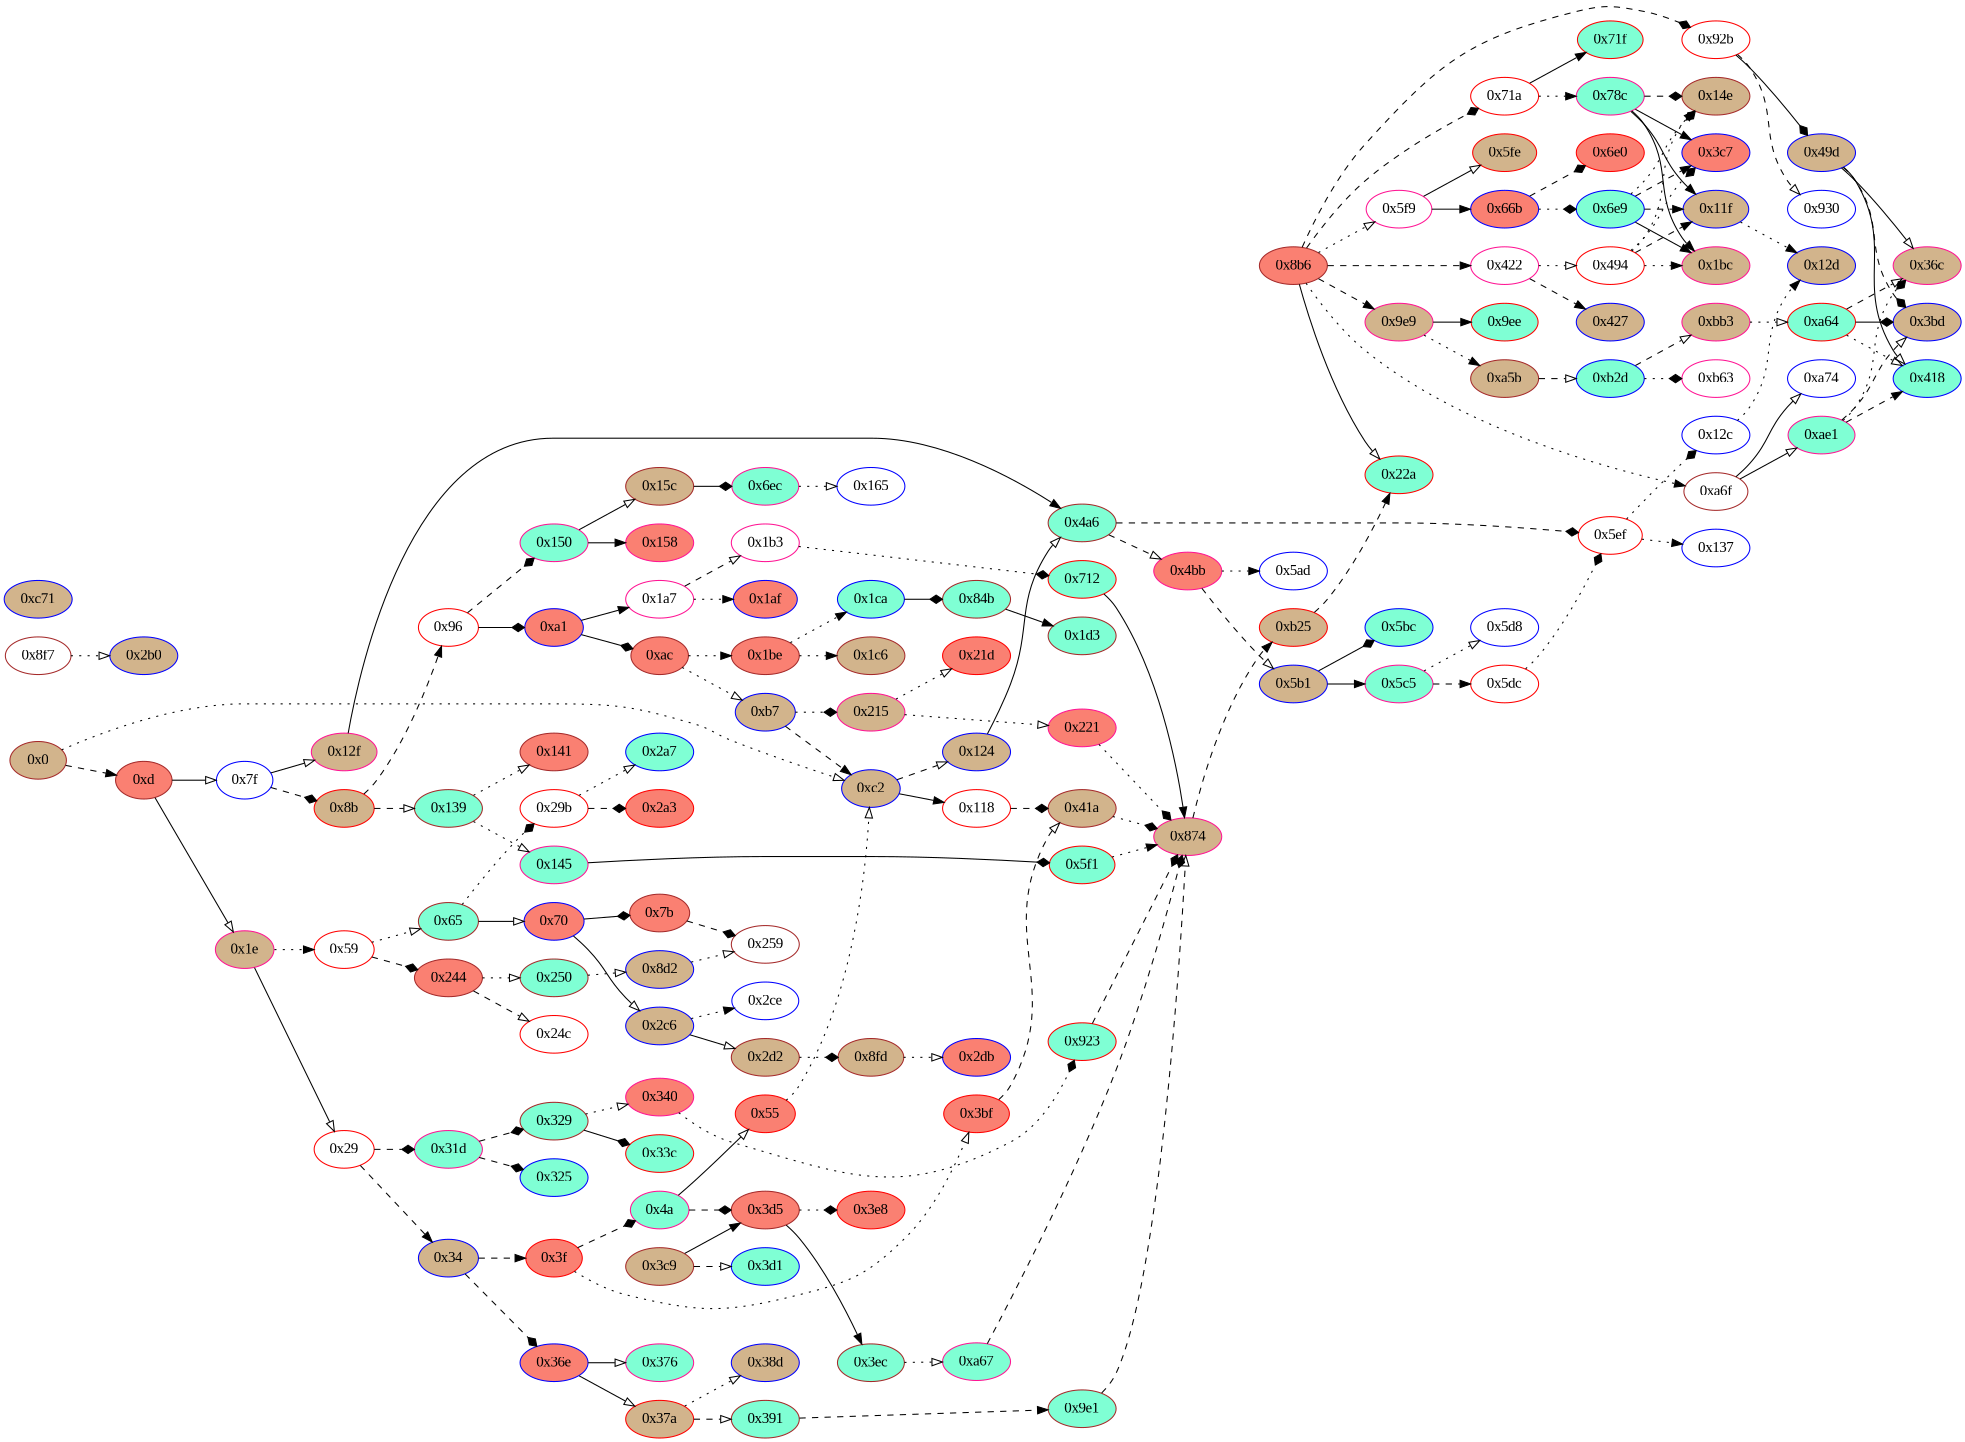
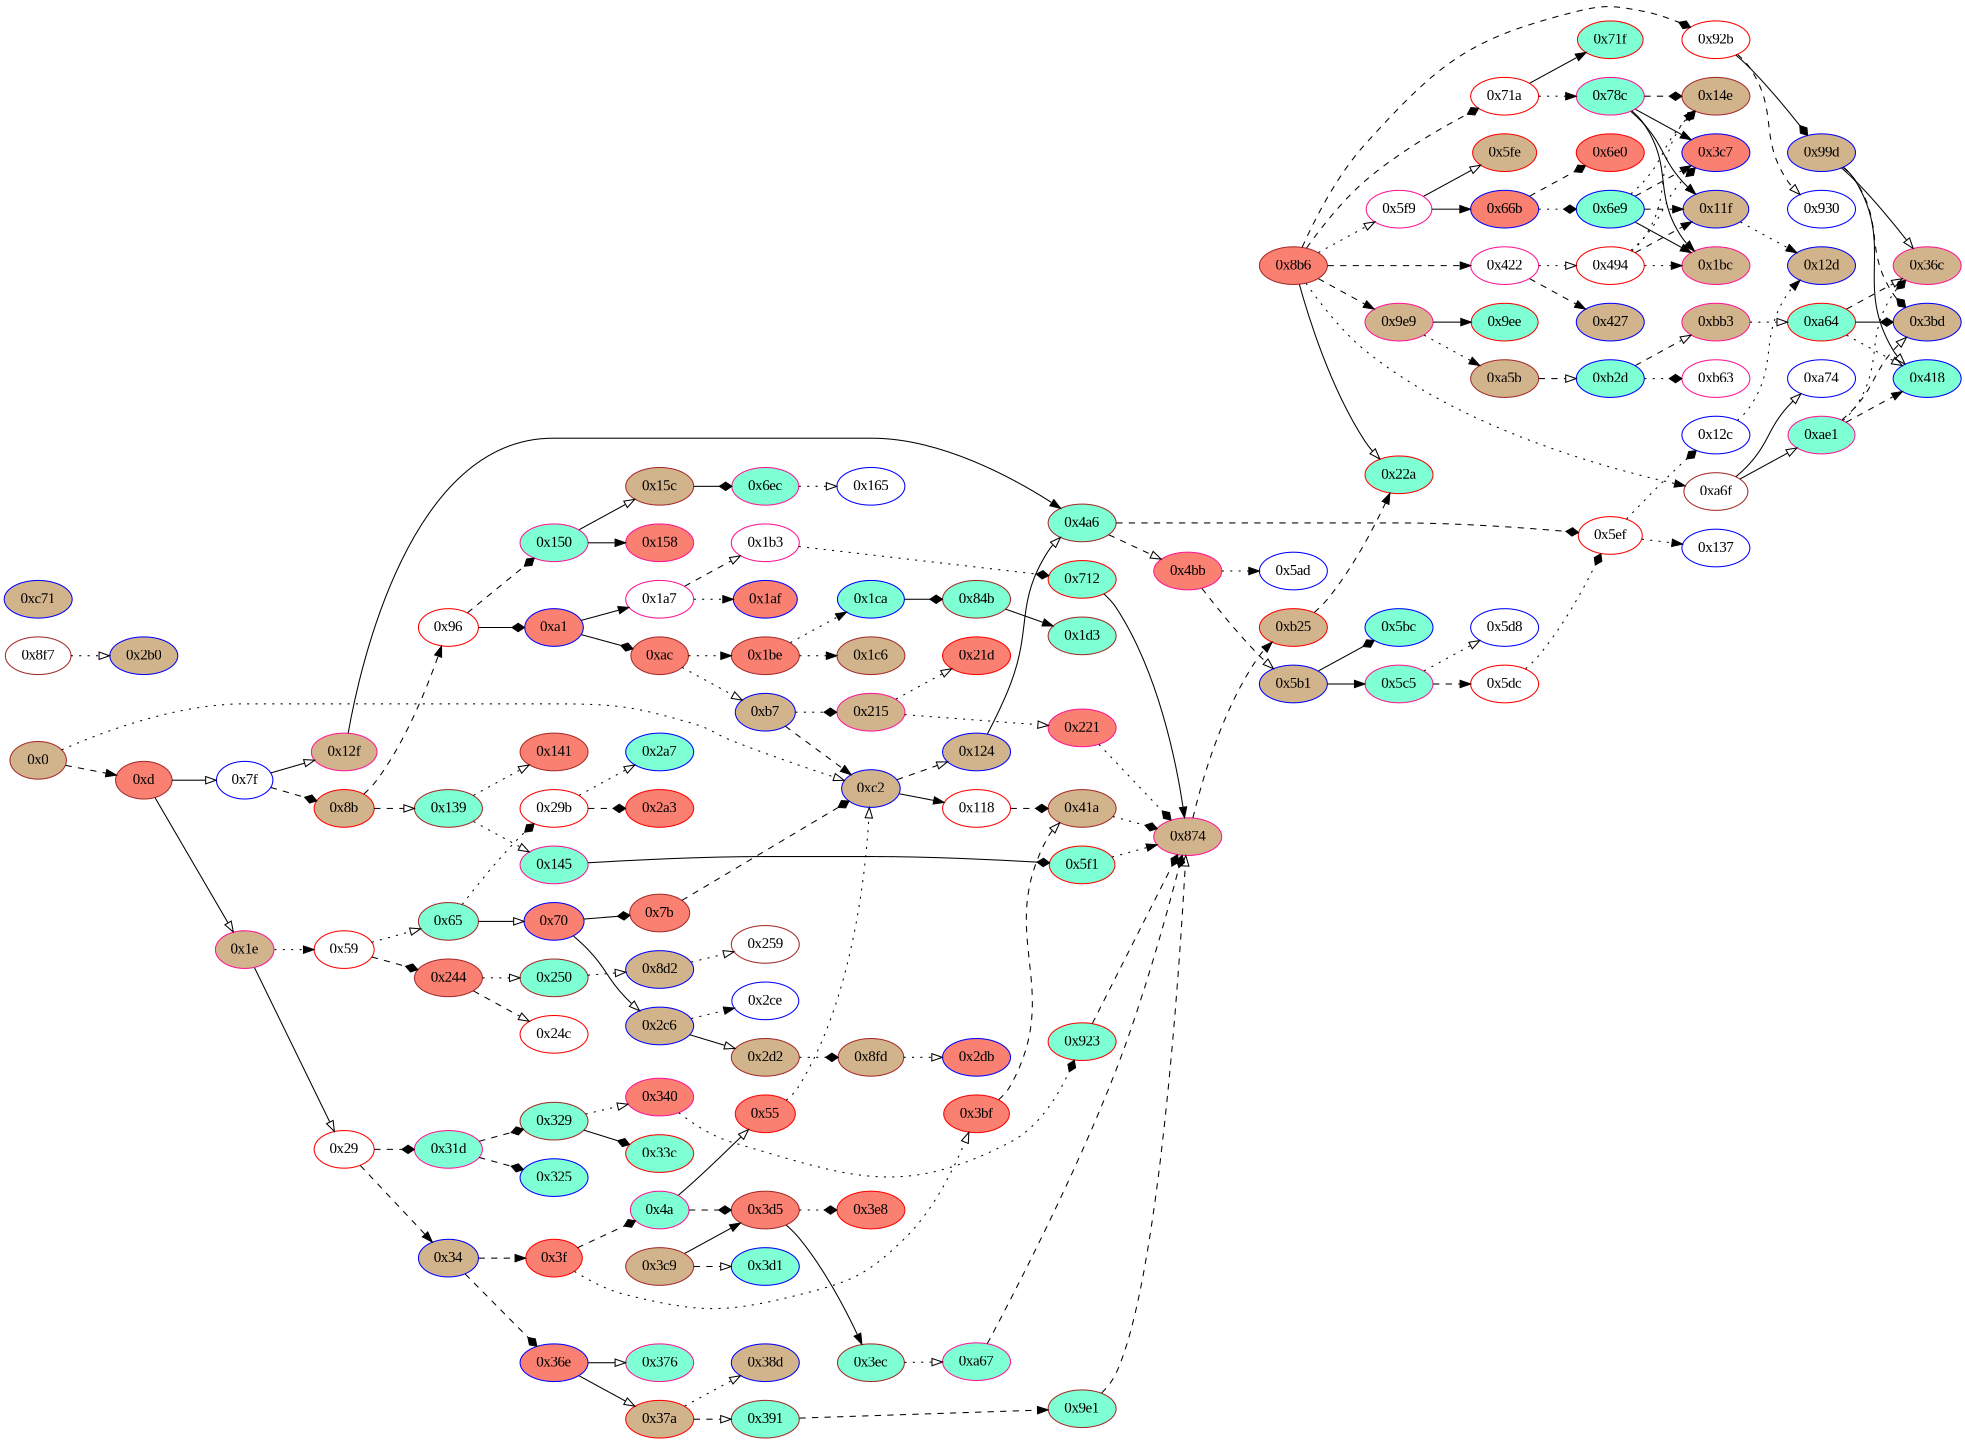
node "0x49d": label "0x49d" -> "0x99d"
edge "0x7b" -> "0x259": now "0x7b" -> "0xc2"
